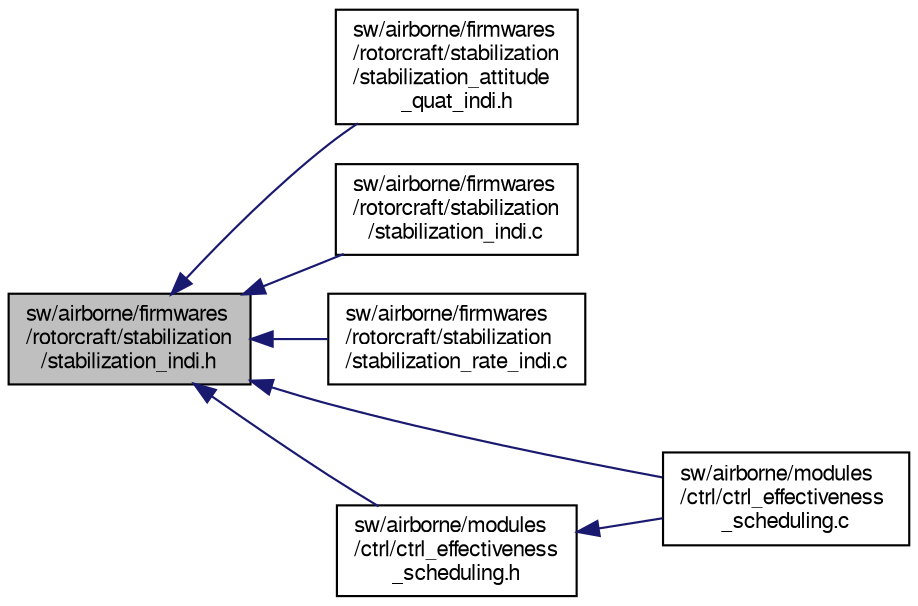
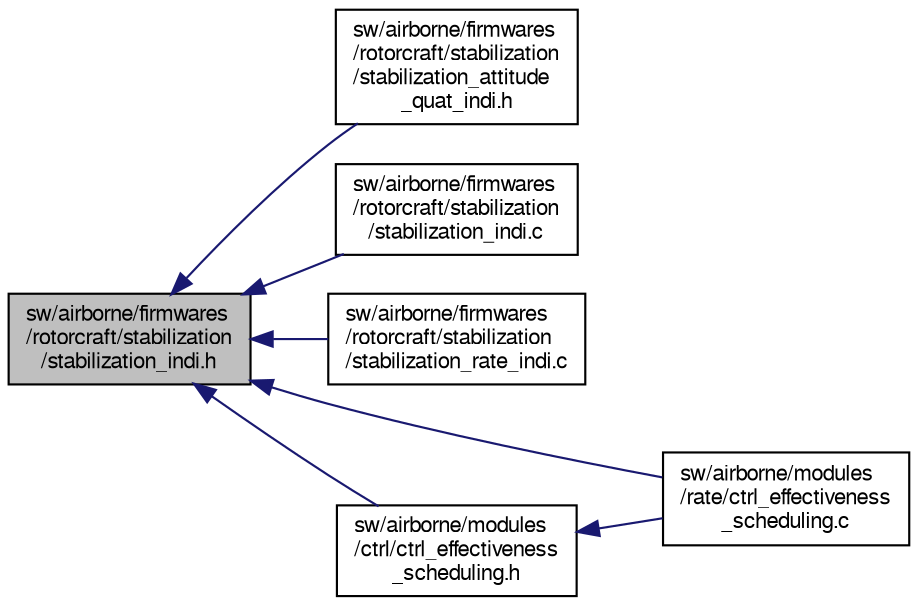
node "sw/airborne/modules /ctrl/ctrl_effectiveness _scheduling.c": label "sw/airborne/modules /ctrl/ctrl_effectiveness _scheduling.c" -> "sw/airborne/modules /rate/ctrl_effectiveness _scheduling.c"
